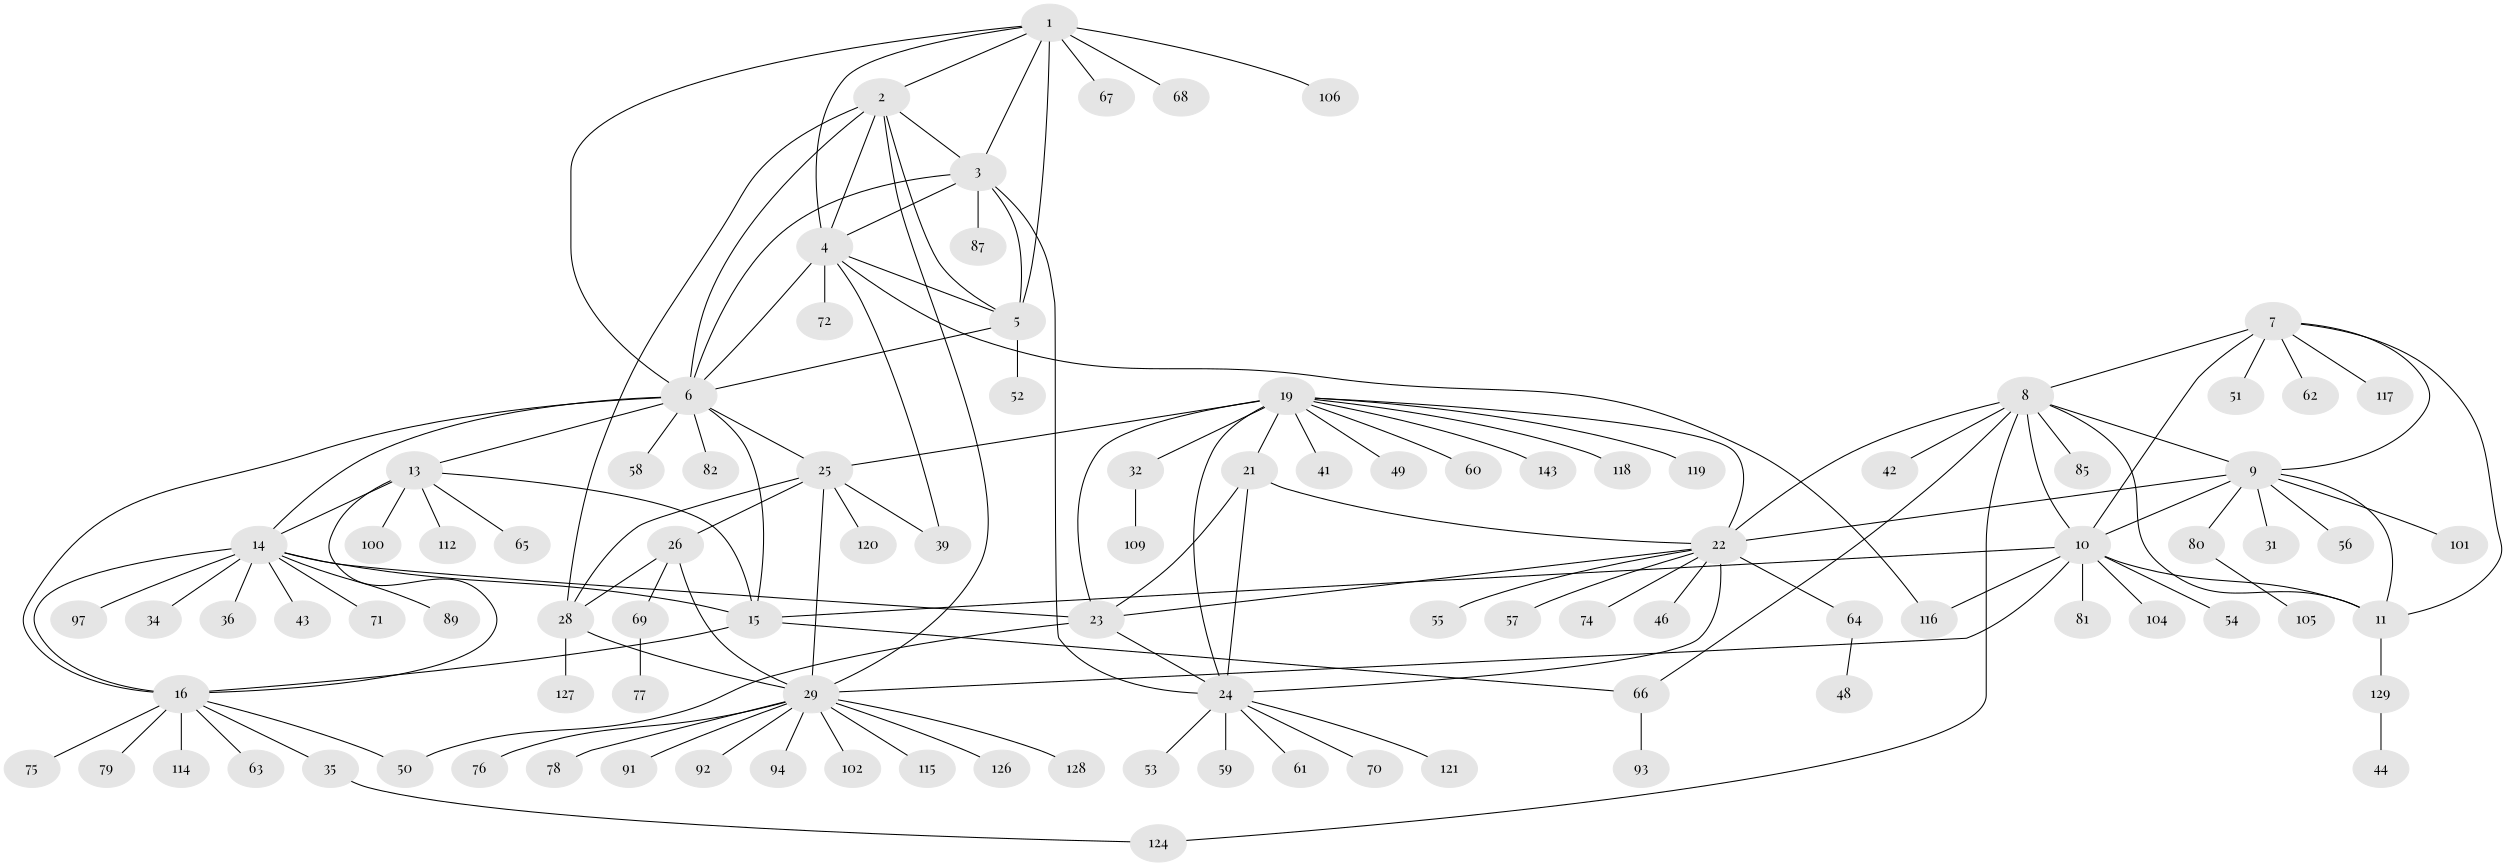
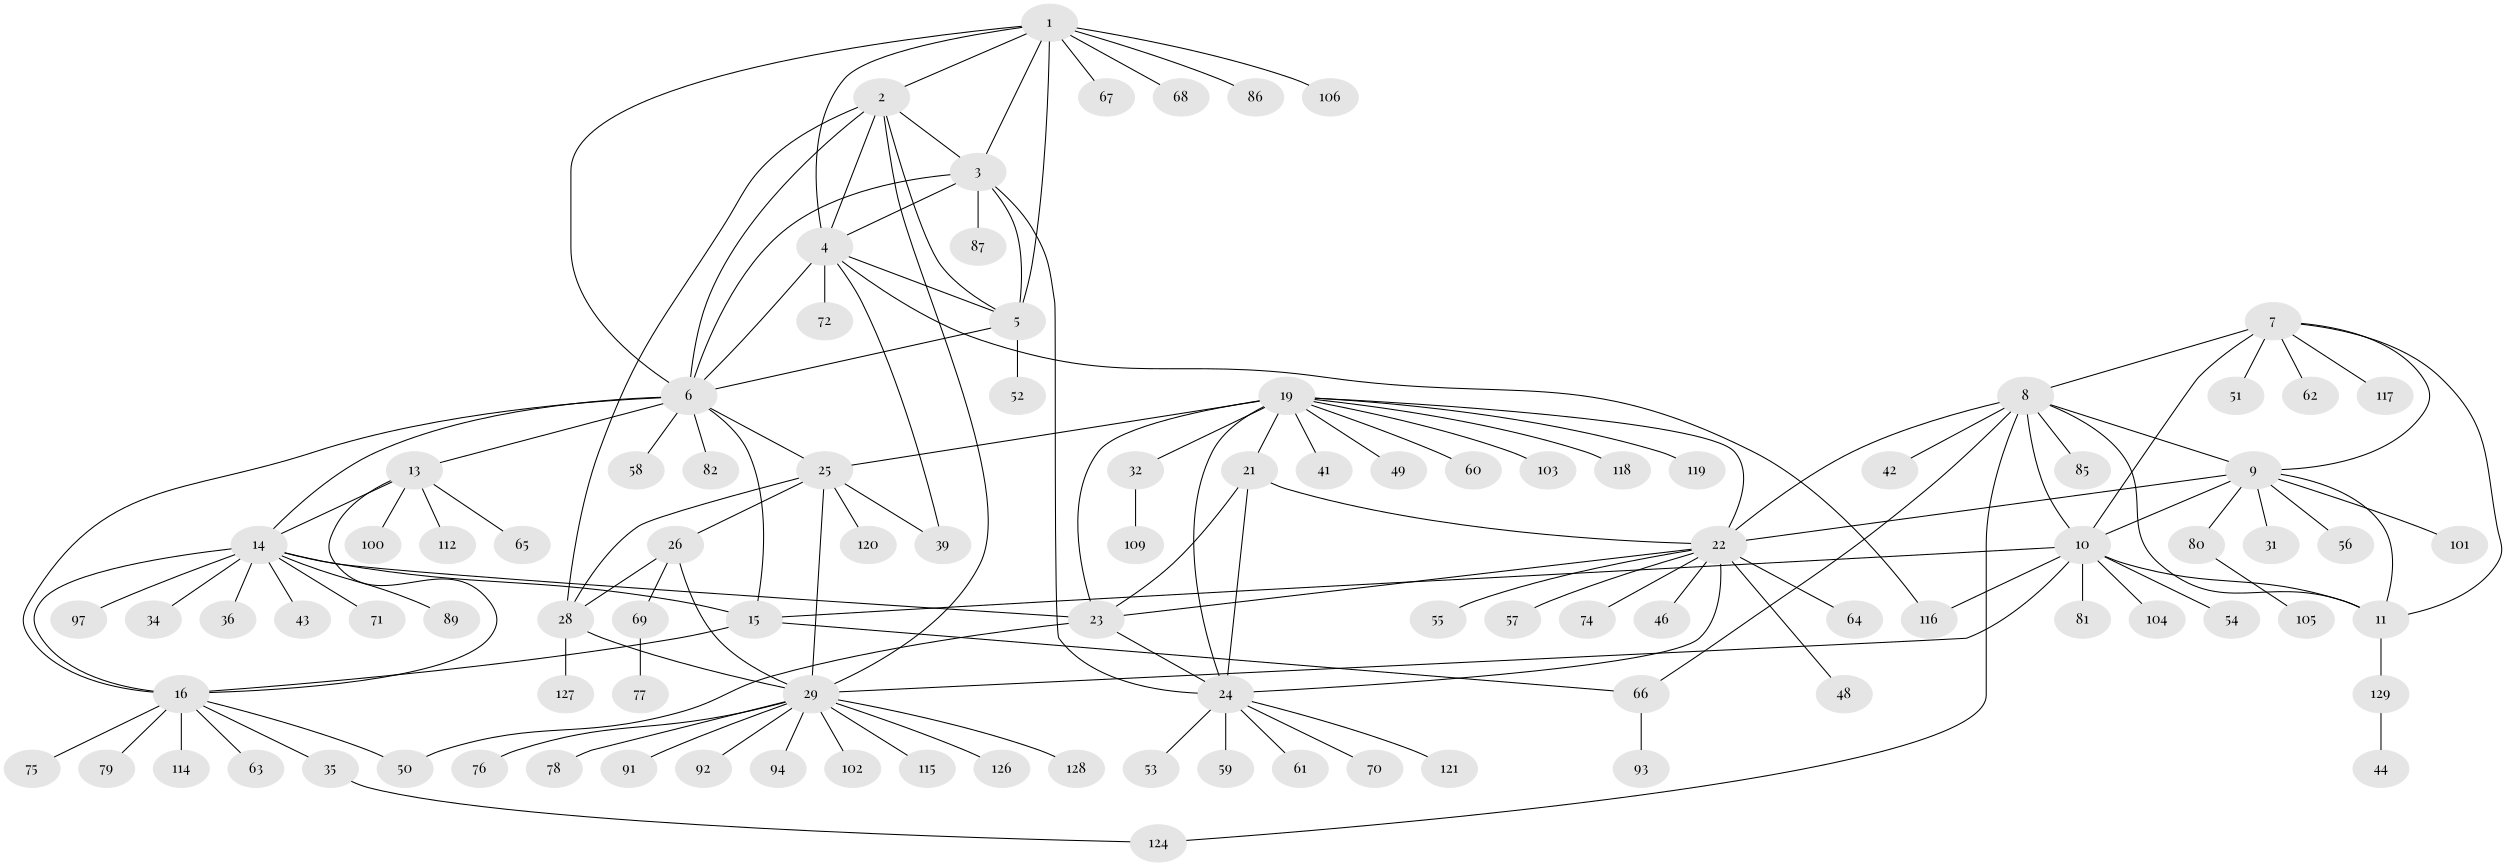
node "86": added
node "143": label "143" -> "103"
edge "13" -- "15": removed
edge "64" -- "48": now "22" -- "48"
